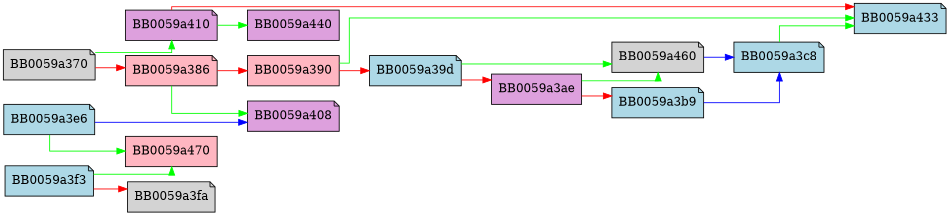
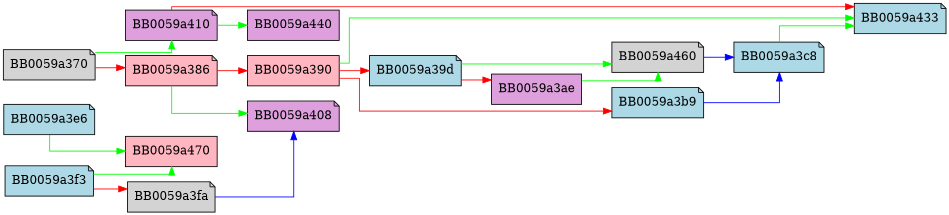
edge "BB0059a3ae" -> "BB0059a3b9": now "BB0059a390" -> "BB0059a3b9"
edge "BB0059a3e6" -> "BB0059a408": now "BB0059a3fa" -> "BB0059a408"
